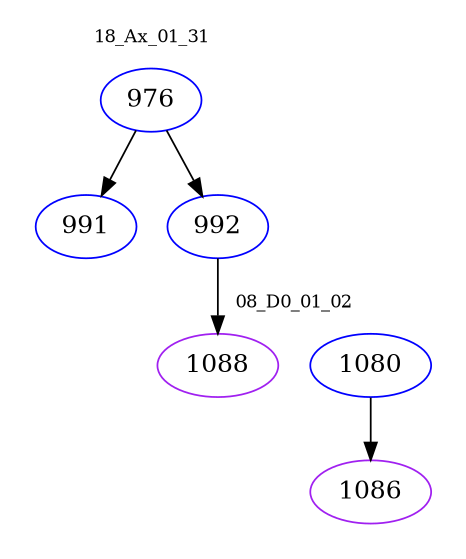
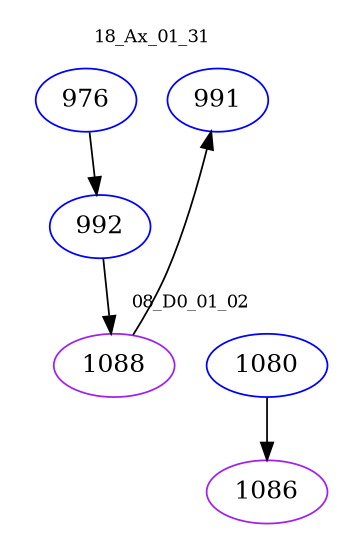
edge "976" -> "991": now "1088" -> "991"
